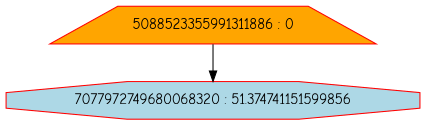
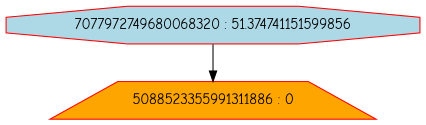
edge "5088523355991311886 : 0" -> "7077972749680068320 : 51.374741151599856": reversed
